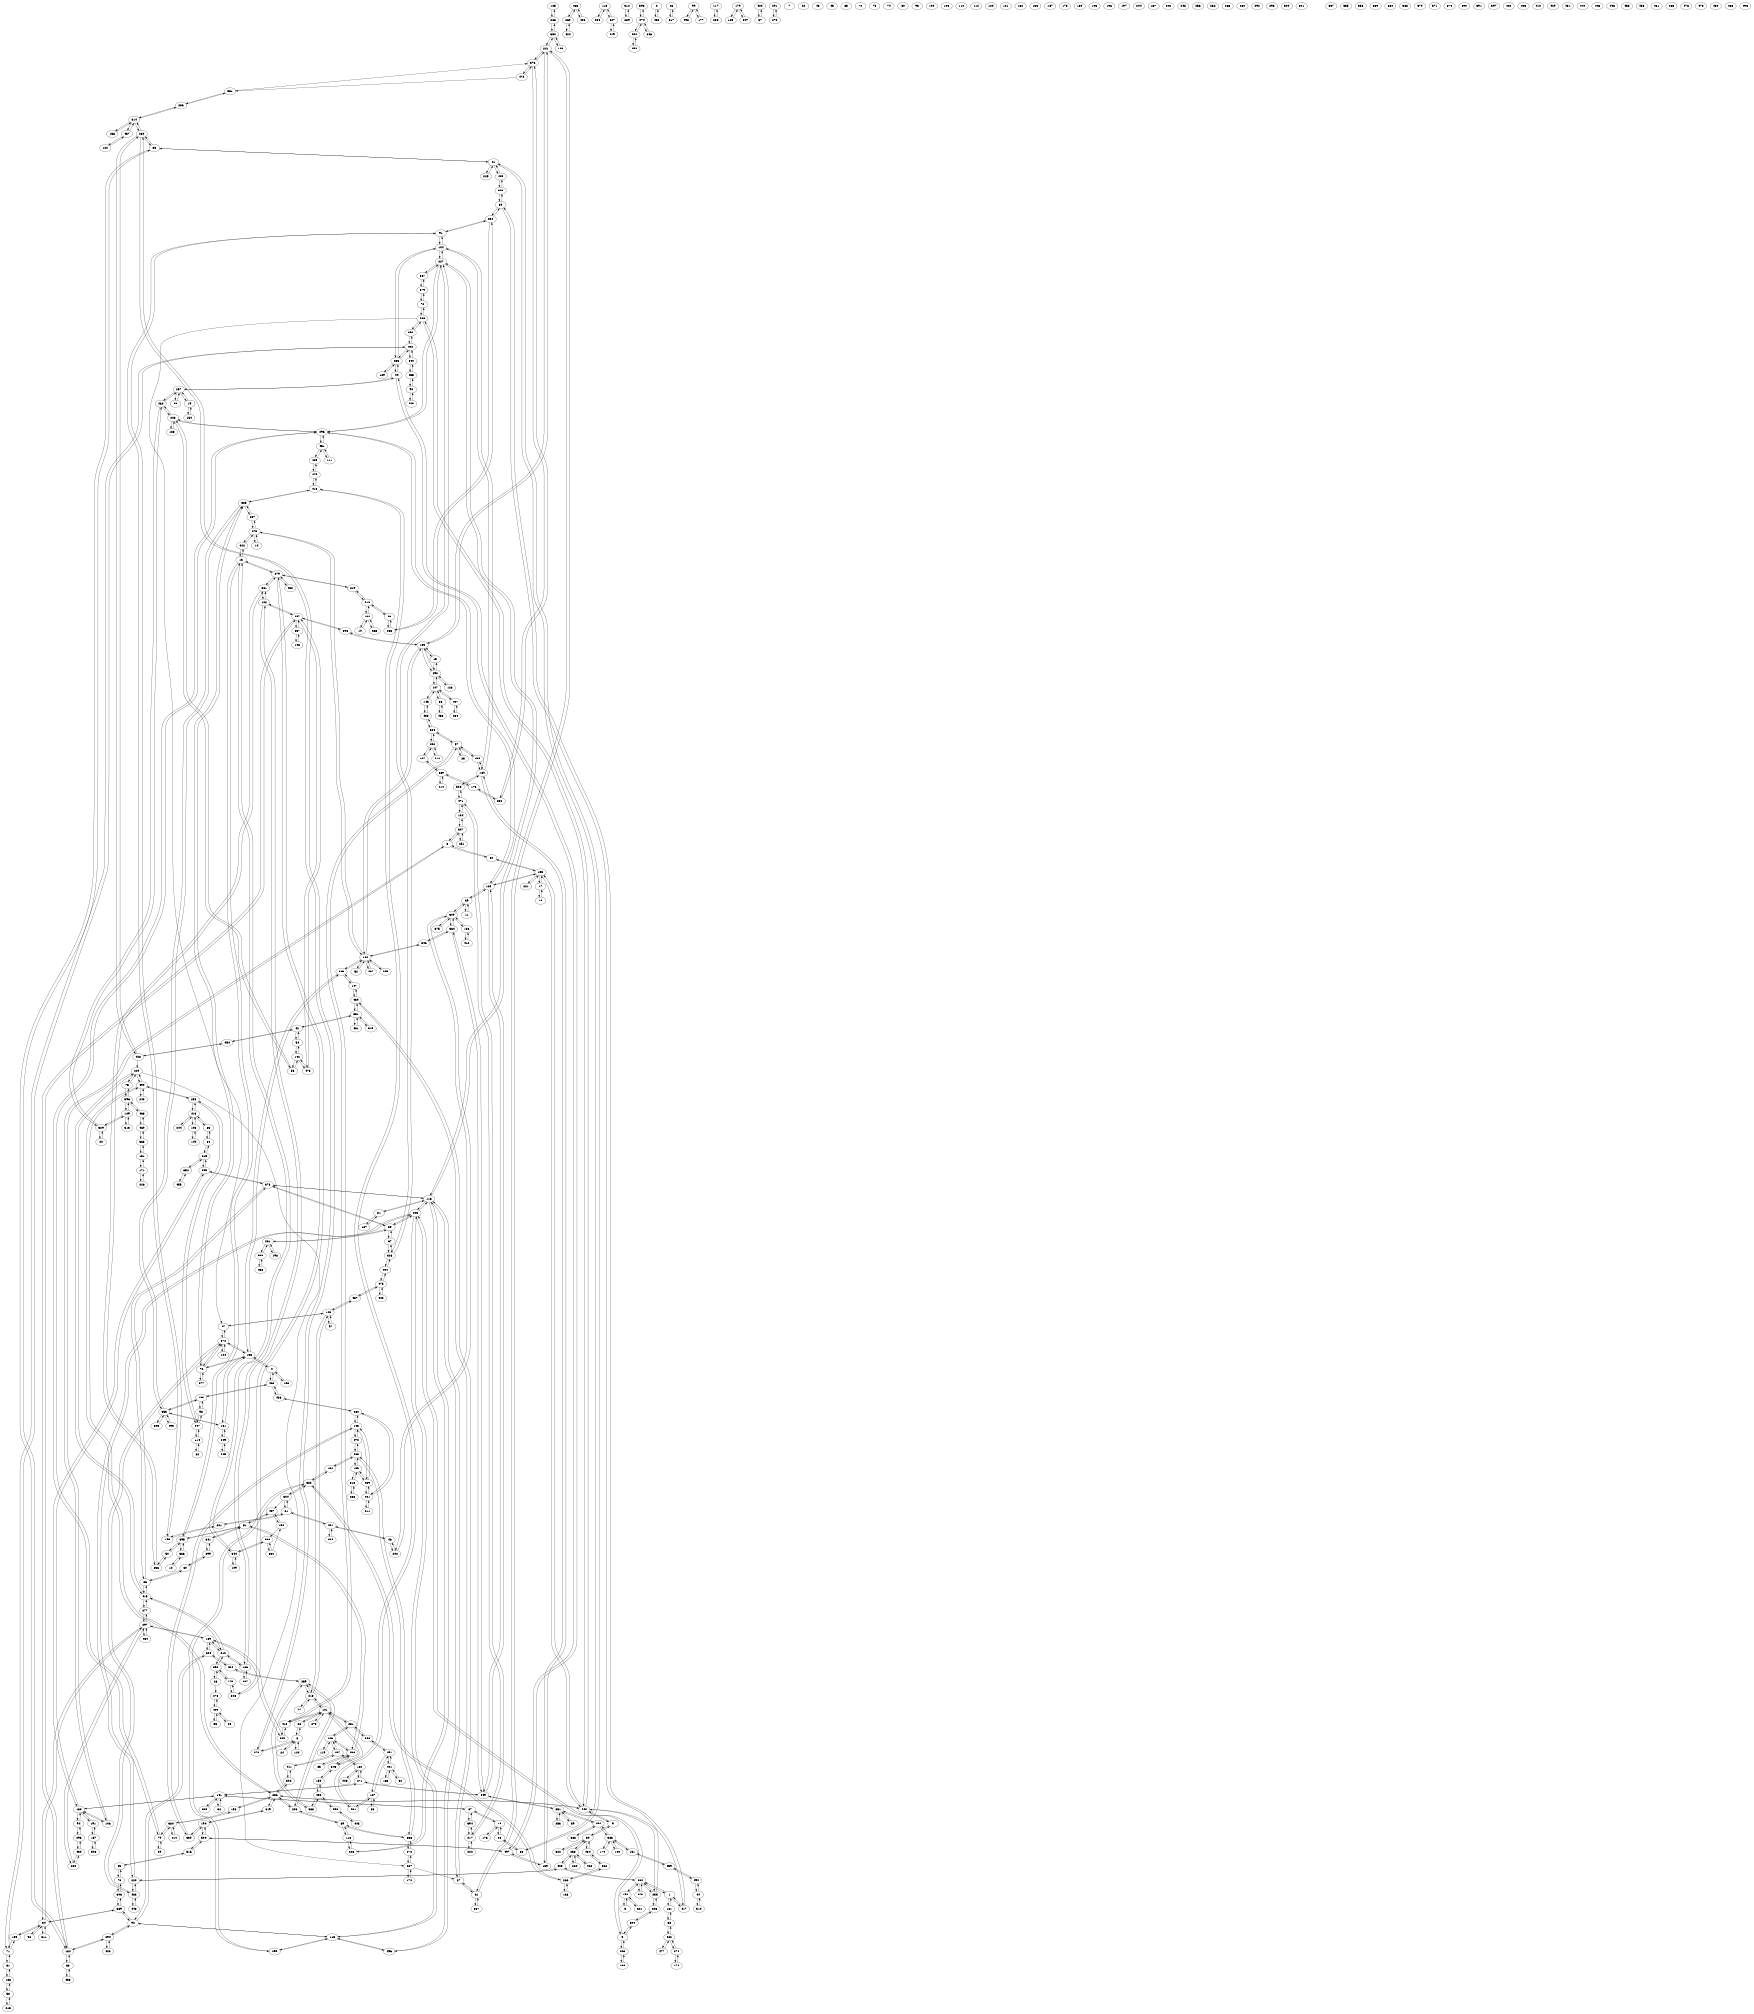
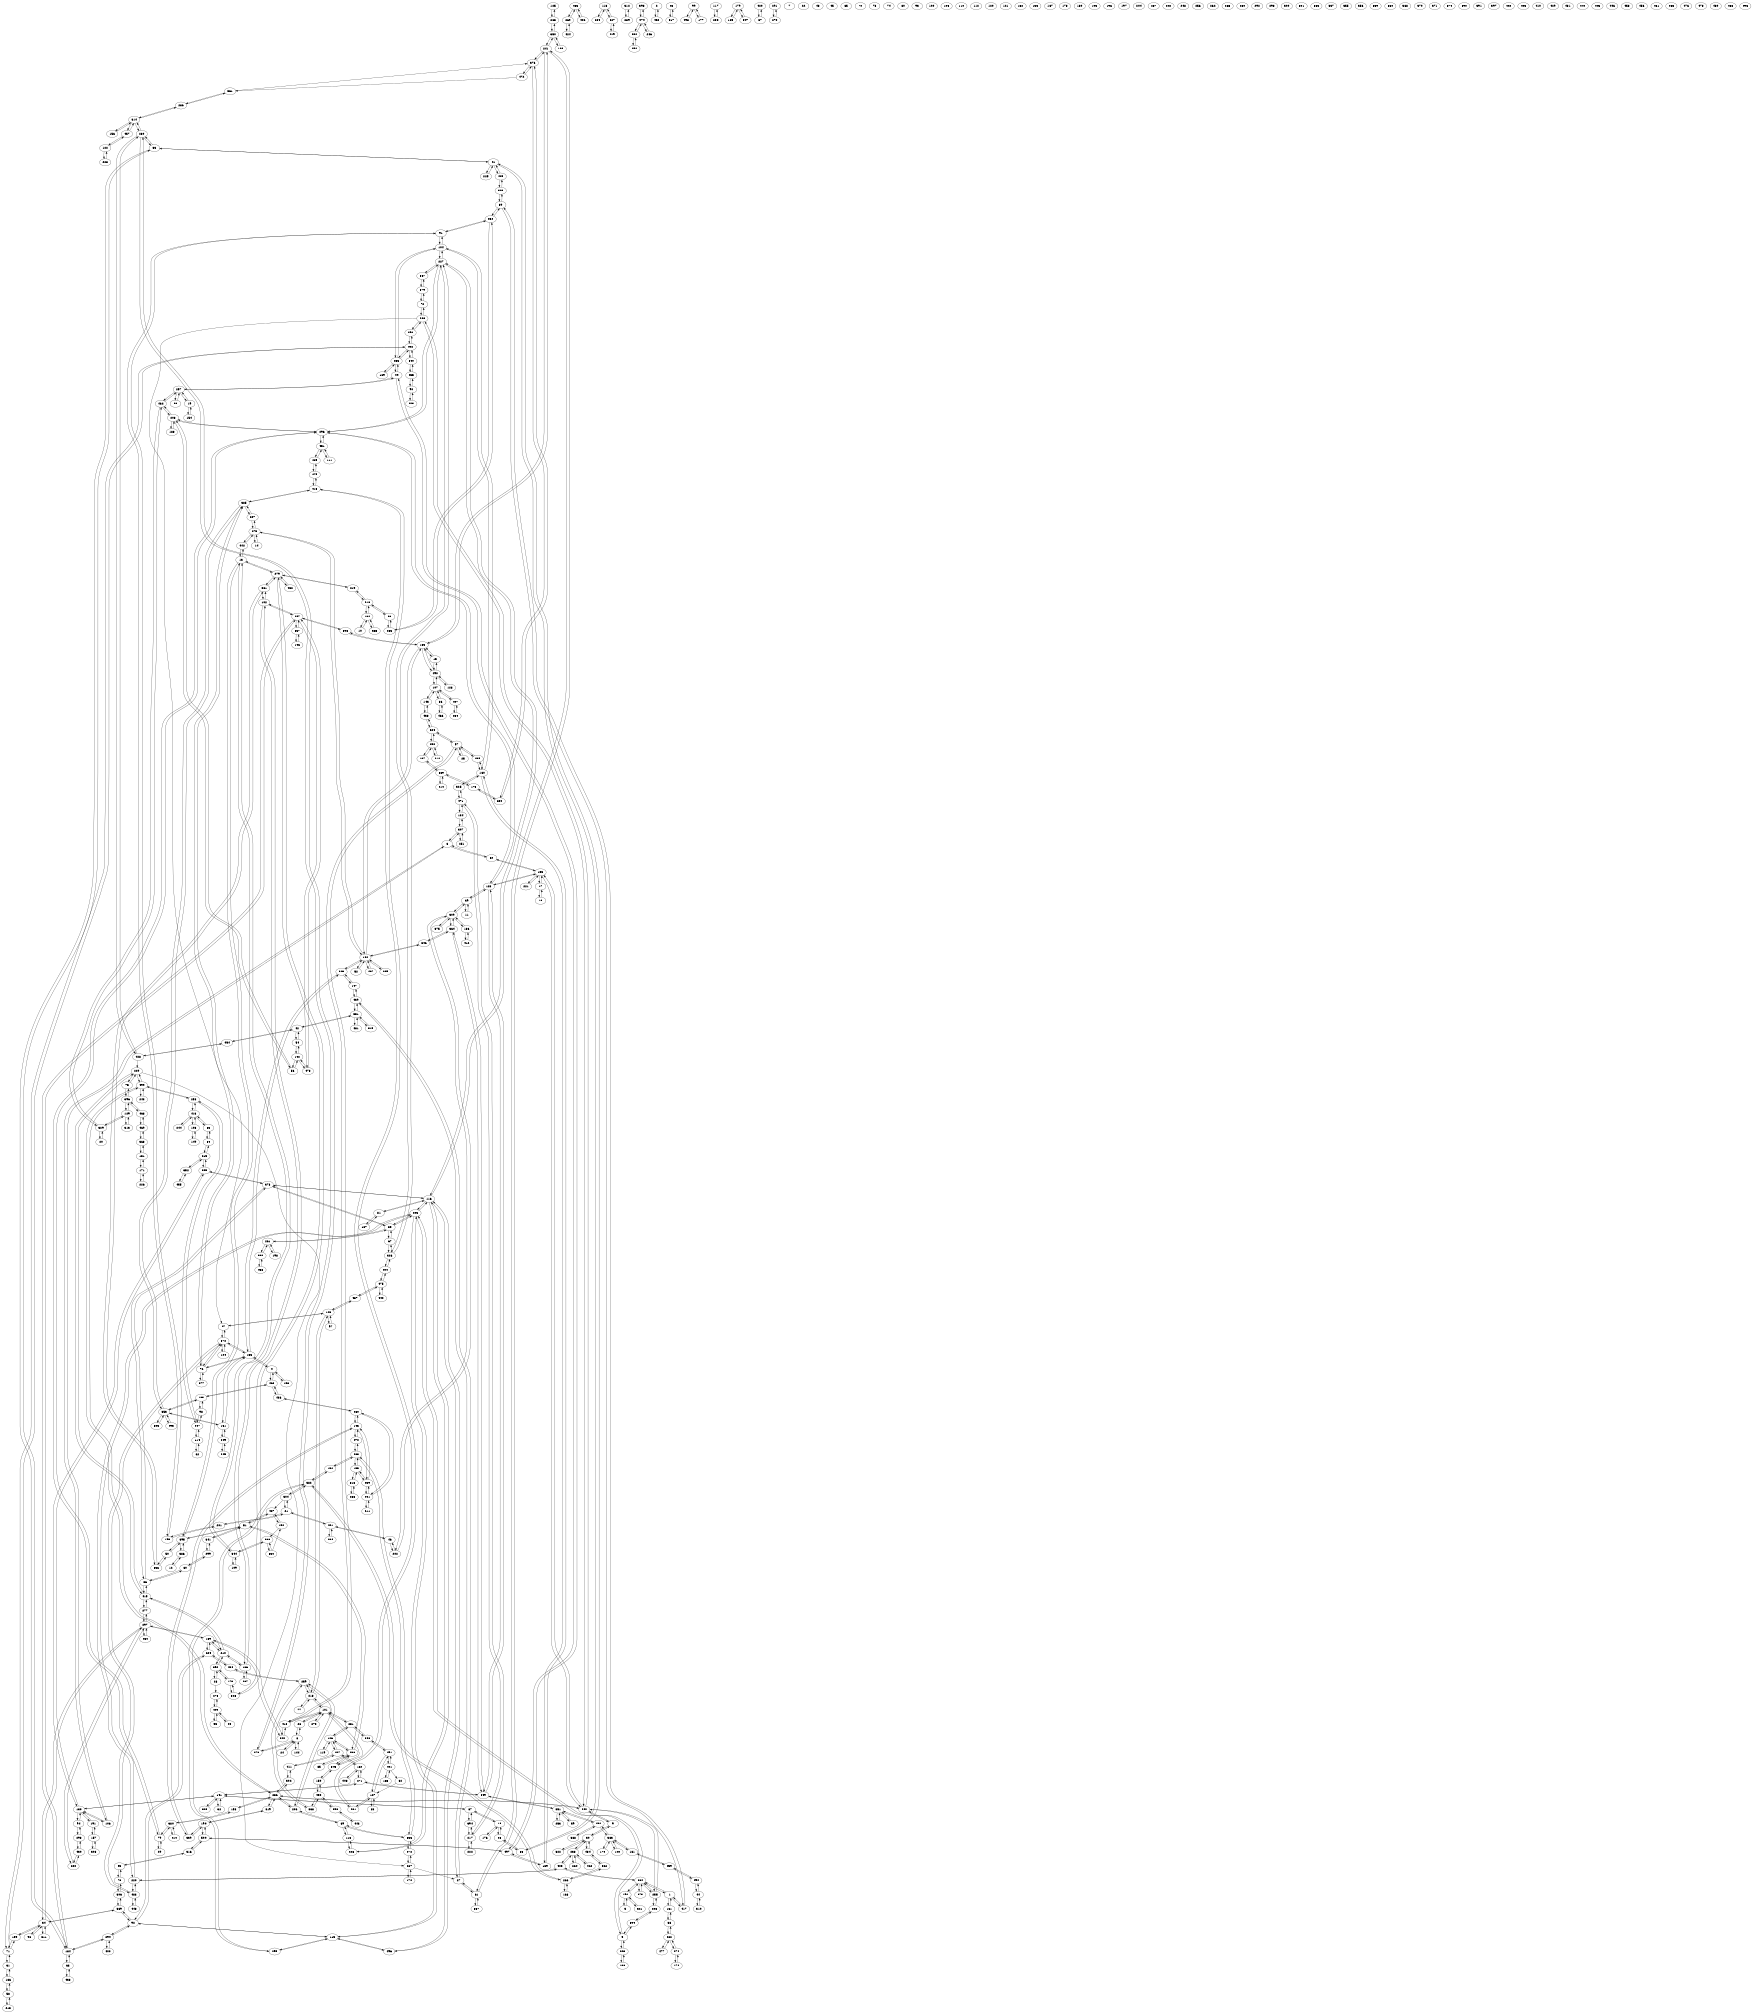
node "333": added
node "228": added
edge "82" -> "401": now "82" -> "127"
